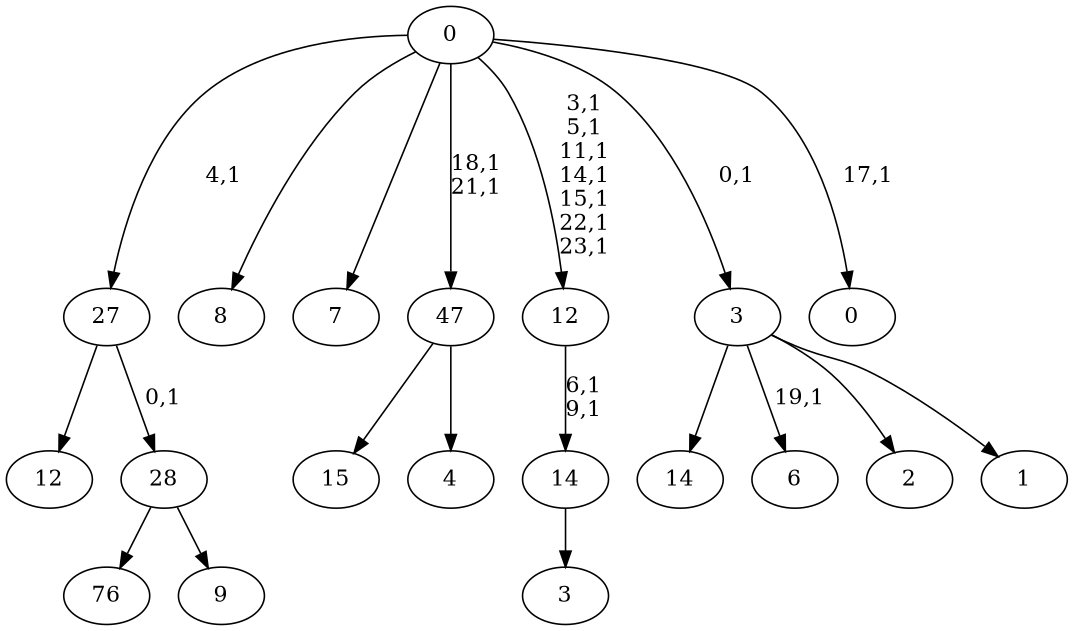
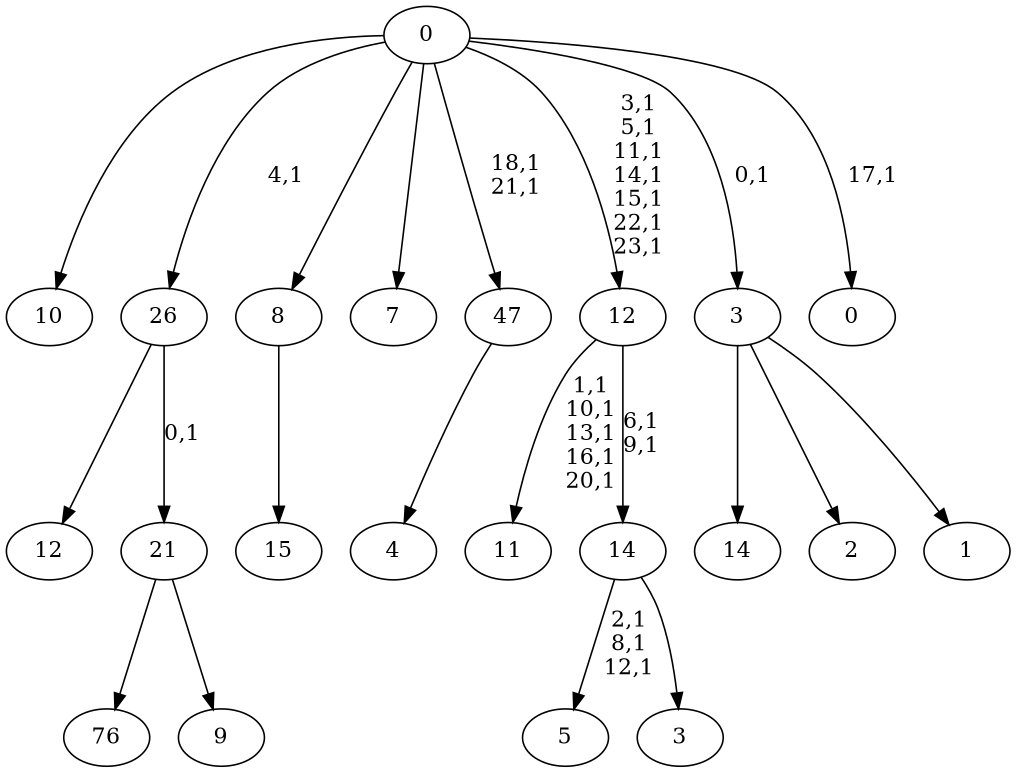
node "10": added
node "27": label "27" -> "26"
edge "47" -> "15": now "8" -> "15"
node "28": label "28" -> "21"
node "6": removed
node "11": added
node "5": added
